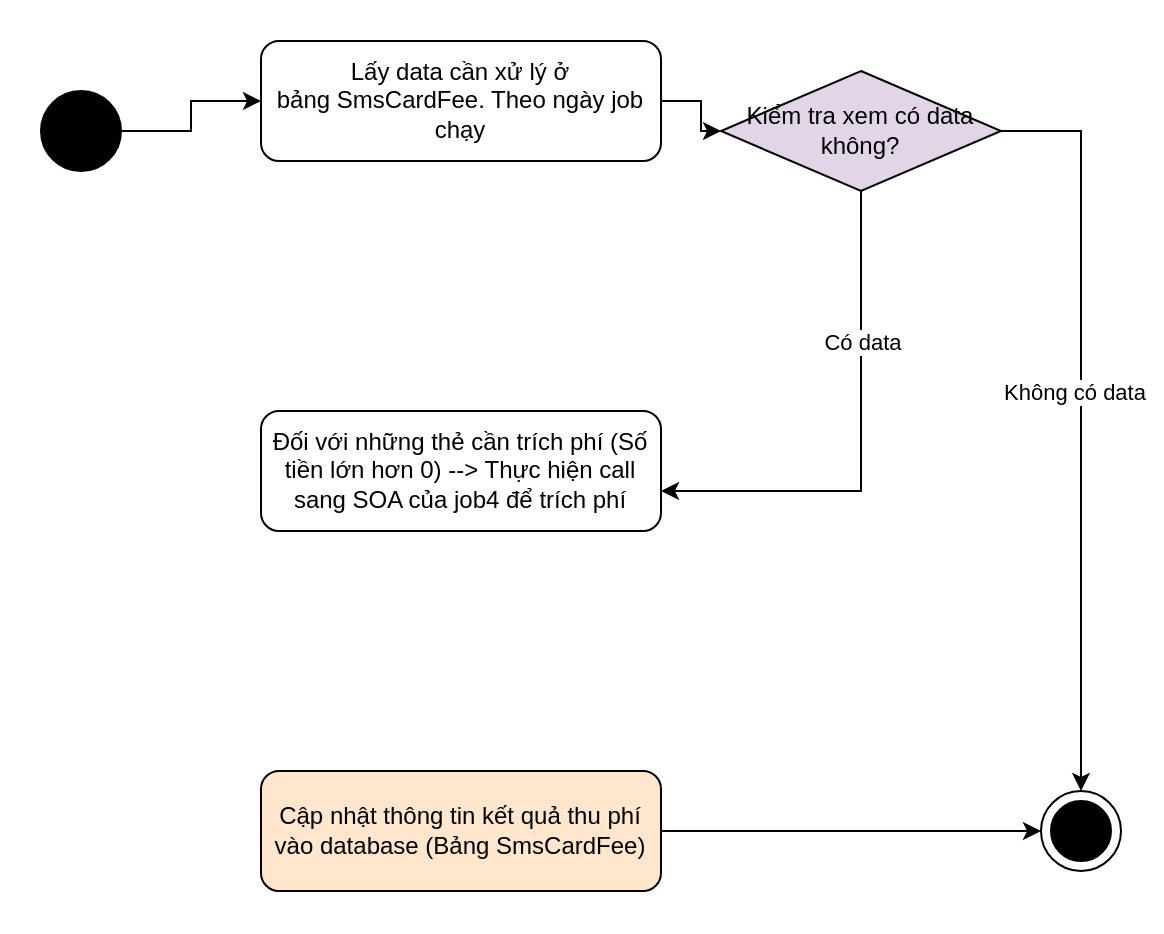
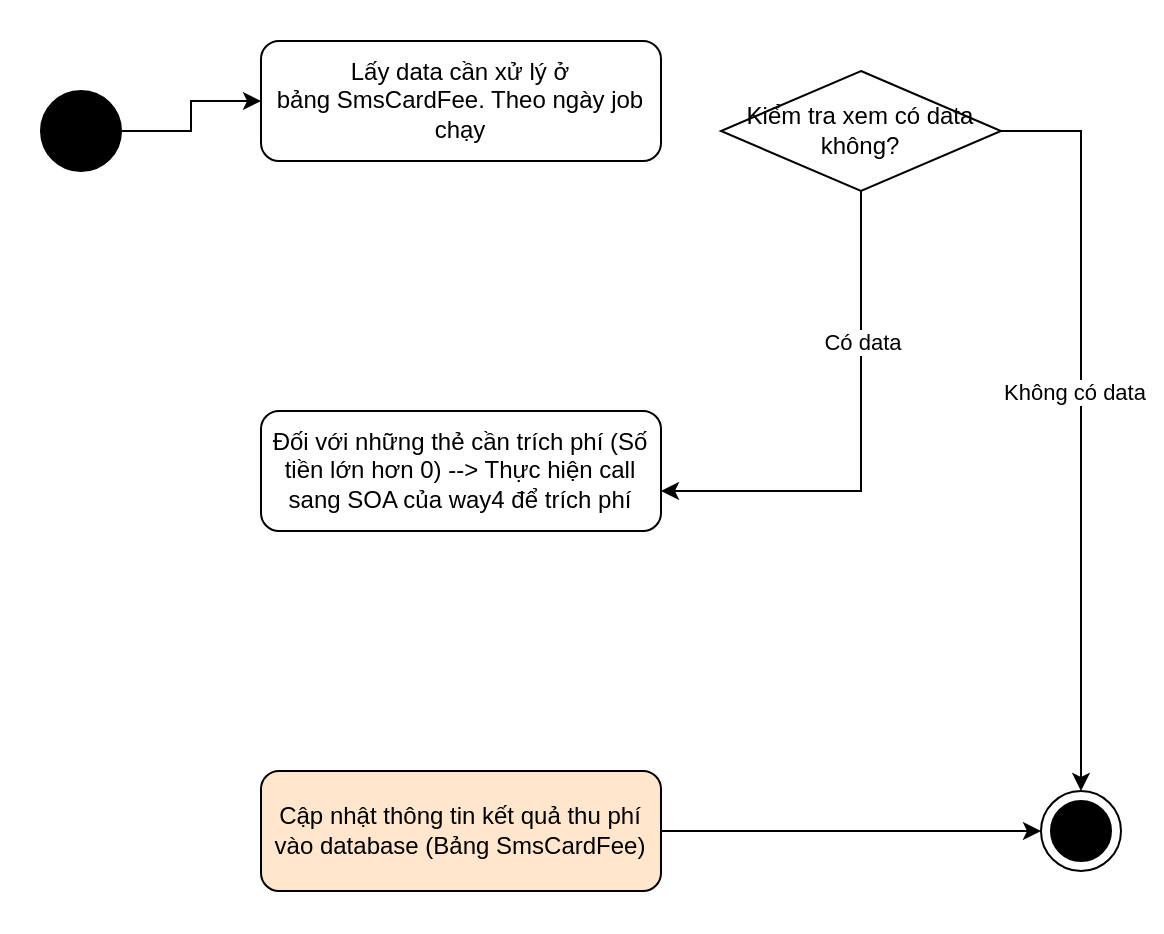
edge "Lấy data cần xử lý ở bảng SmsCardFee. Theo ngày job chạy" -> "Kiểm tra xem có data không?": removed
node "Kiểm tra xem có data không?": fillcolor #e1d5e7 -> #ffffff
node "Đối với những thẻ cần trích phí (Số tiền lớn hơn 0) --> Thực hiện call sang SOA của job4 để trích phí": label "Đối với những thẻ cần trích phí (Số tiền lớn hơn 0) --> Thực hiện call sang SOA của job4 để trích phí" -> "Đối với những thẻ cần trích phí (Số tiền lớn hơn 0) --> Thực hiện call sang SOA của way4 để trích phí"
